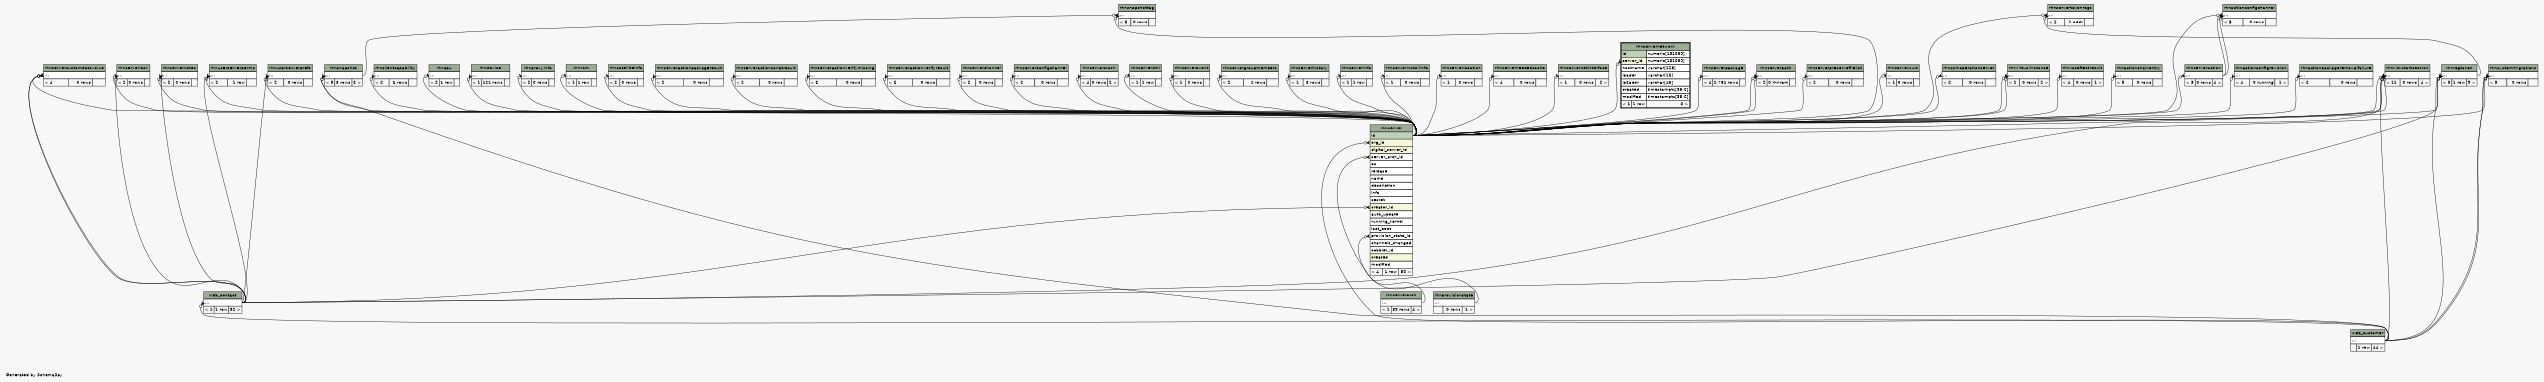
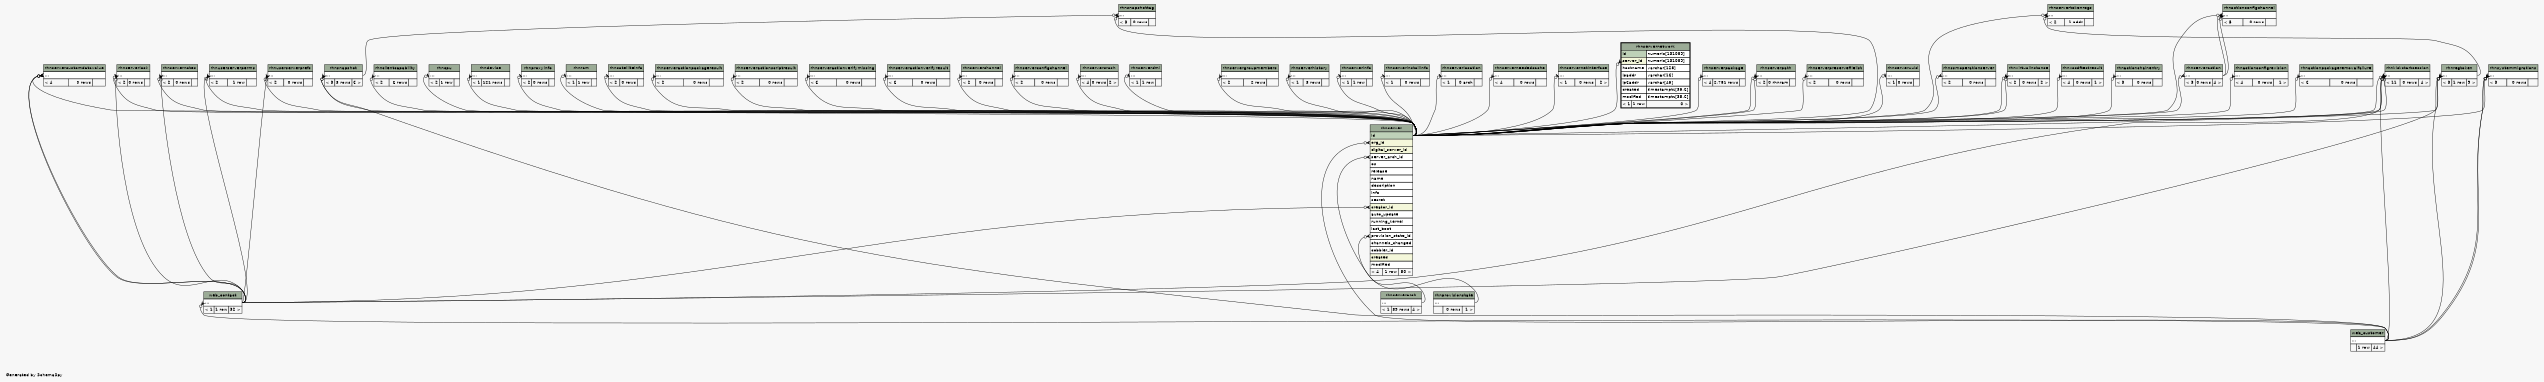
node "rhnserverevent": removed
node "rhnserverlocation": text "0 rows" -> "0 arch"
node "rhnactionconfigrevision": text "0 running" -> "0 rows"
